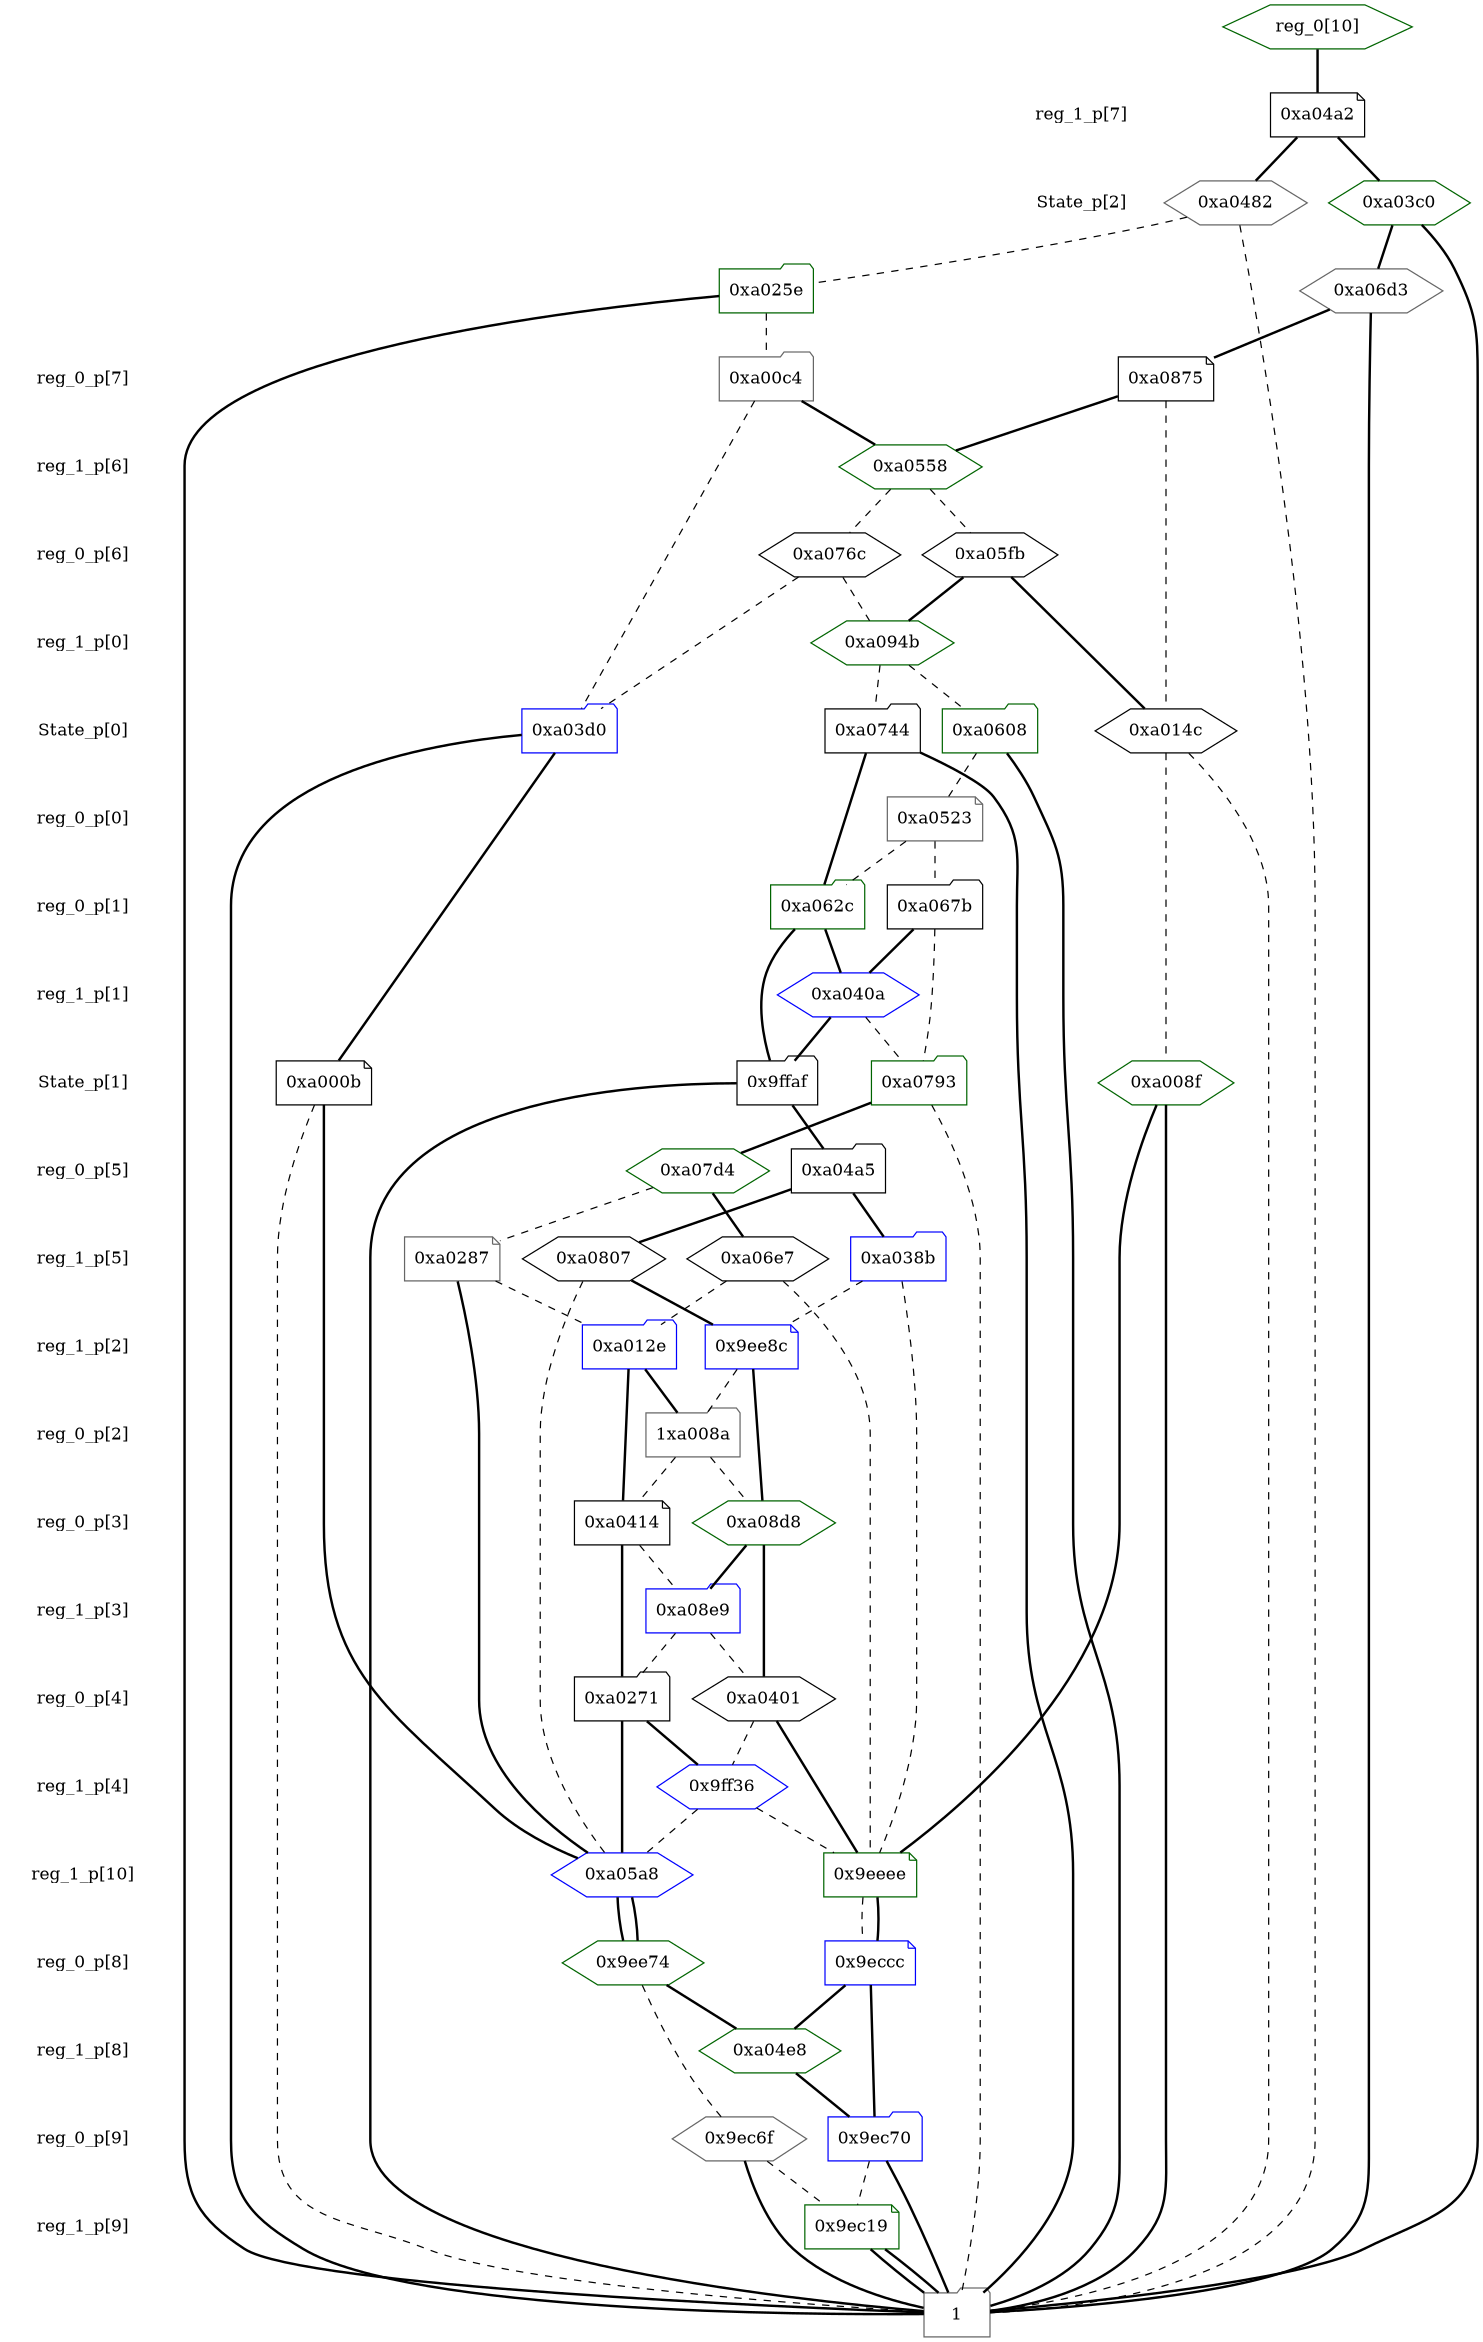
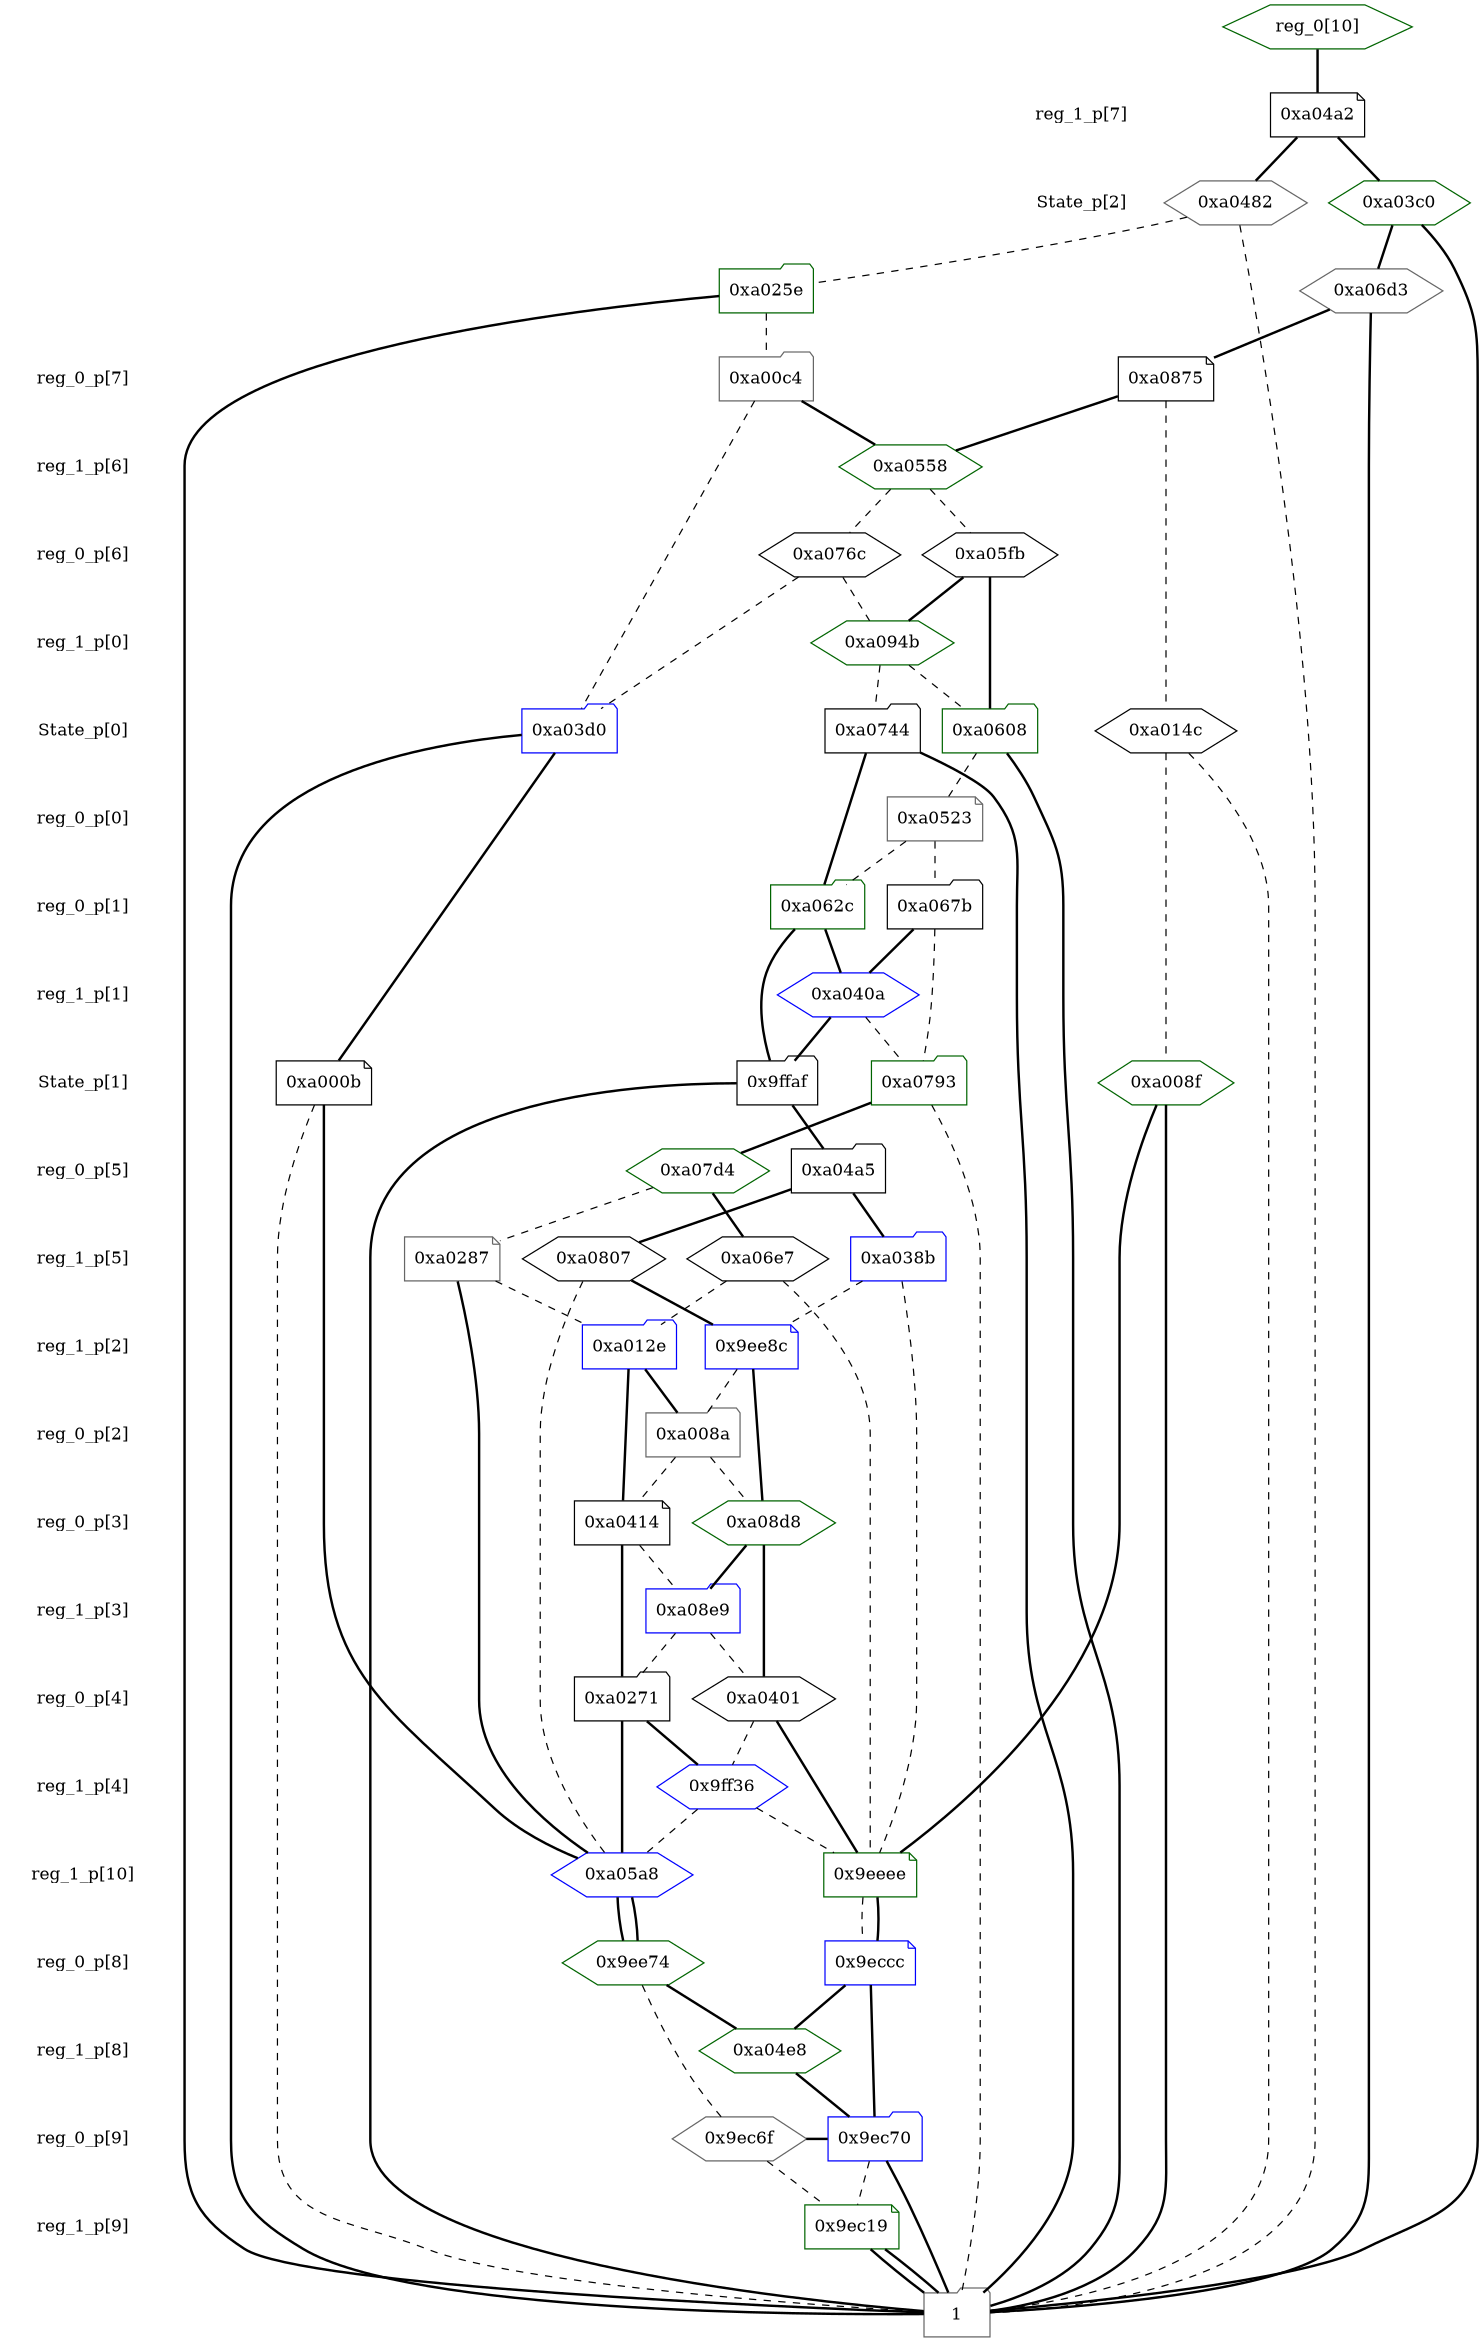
edge "0xa05fb" -- "0xa014c": now "0xa05fb" -- "0xa0608"
node "1xa008a": label "1xa008a" -> "0xa008a"
edge "0x9ec6f" -- "1": now "0x9ec6f" -- "0x9ec70"
